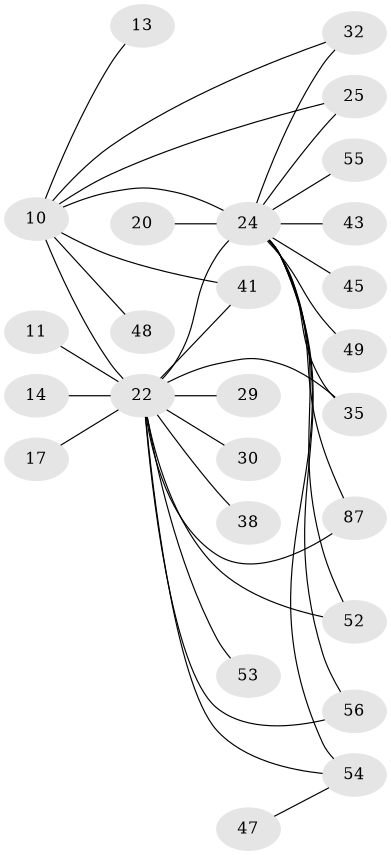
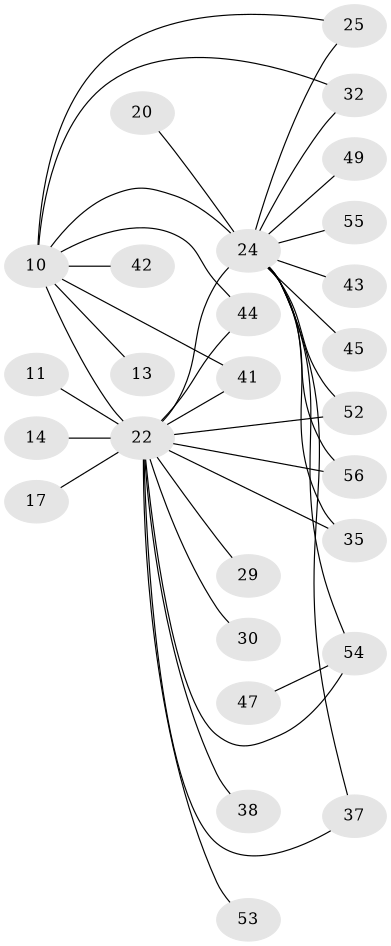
node "44": added
node "48": label "48" -> "42"
node "87": label "87" -> "37"
